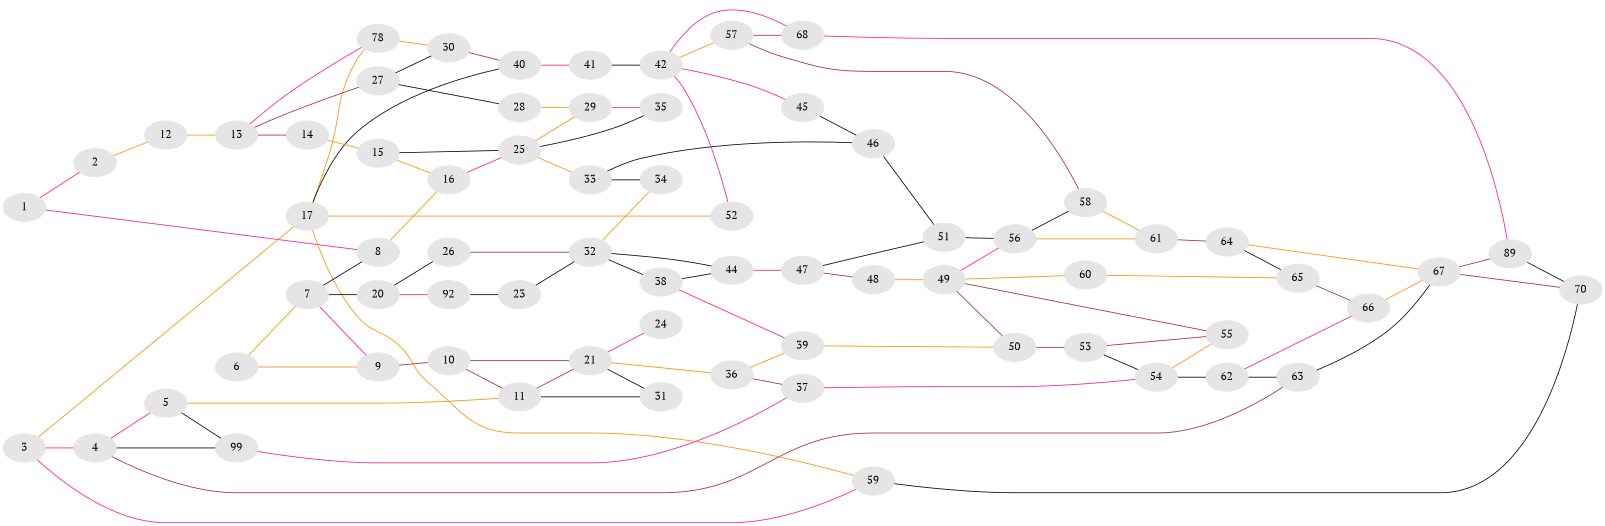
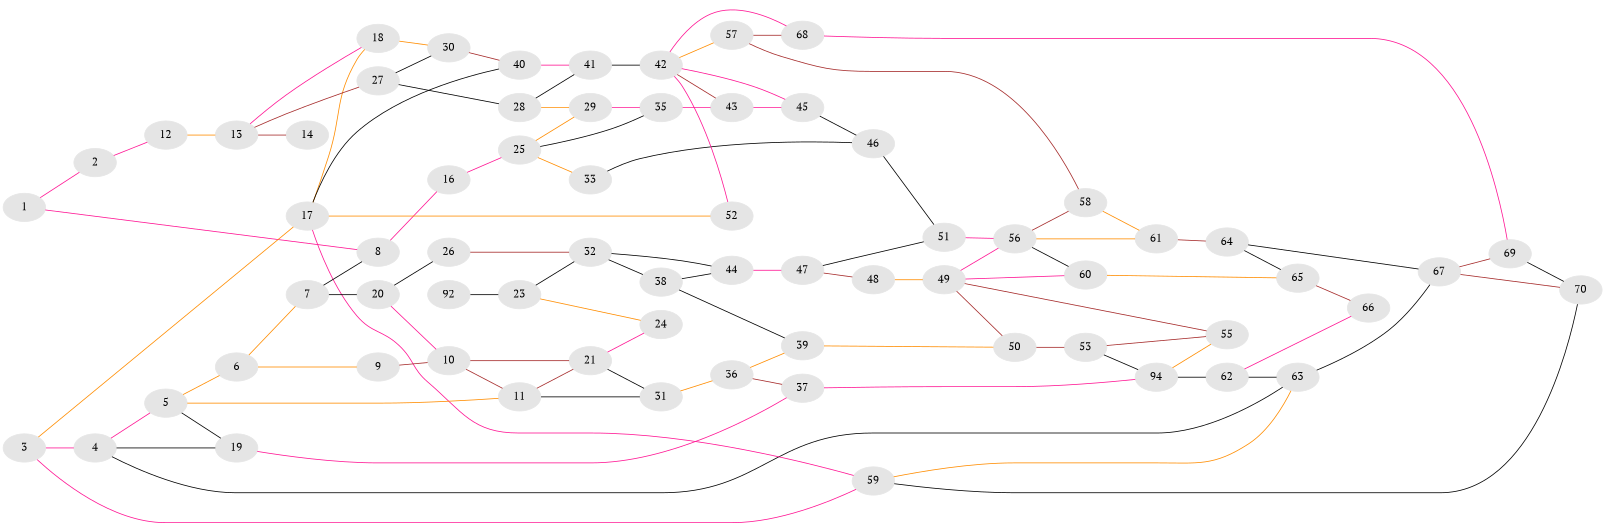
node "78": label "78" -> "18"
edge "41" -- "28": added
node "43": added
edge "12" -- "2": color darkorange -> deeppink
node "15": removed
node "34": removed
edge "16" -- "8": color darkorange -> deeppink
edge "58" -- "56": color black -> brown
edge "51" -- "56": color black -> deeppink
node "89": label "89" -> "69"
edge "56" -- "60": added
edge "64" -- "67": color darkorange -> black
edge "60" -- "49": color darkorange -> deeppink
edge "67" -- "66": removed
edge "20" -- "92": now "20" -- "10"
edge "23" -- "24": added
edge "38" -- "39": color deeppink -> black
edge "7" -- "9": removed
edge "21" -- "36": now "31" -- "36"
node "54": label "54" -> "94"
edge "6" -- "5": added
edge "17" -- "59": color darkorange -> deeppink
node "99": label "99" -> "19"
edge "63" -- "59": added
edge "63" -- "4": color brown -> black
